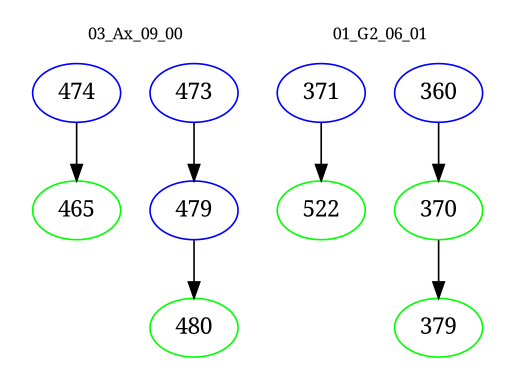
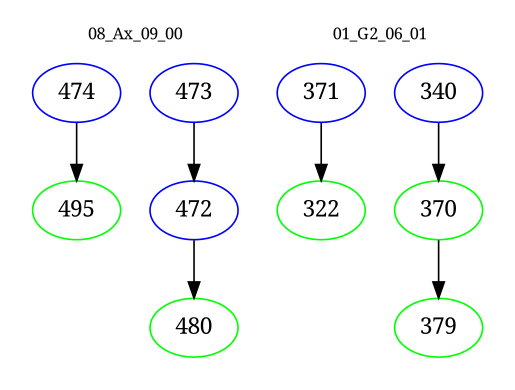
cluster "03_Ax_09_00": label "03_Ax_09_00" -> "08_Ax_09_00"
node "360": label "360" -> "340"
node "465": label "465" -> "495"
node "479": label "479" -> "472"
node "522": label "522" -> "322"
